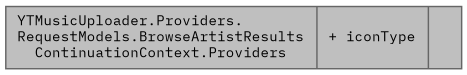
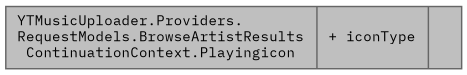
node "YTMusicUploader.Providers.": text "ContinuationContext.Providers" -> "ContinuationContext.Playingicon"
